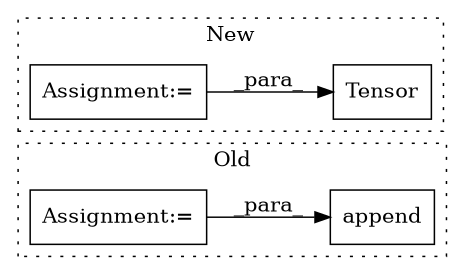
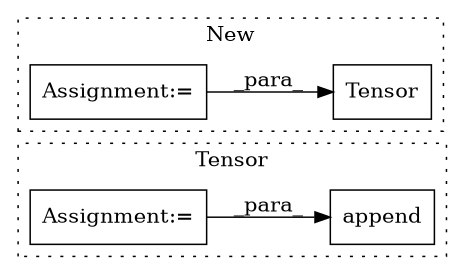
cluster "Old": label "Old" -> "Tensor"
